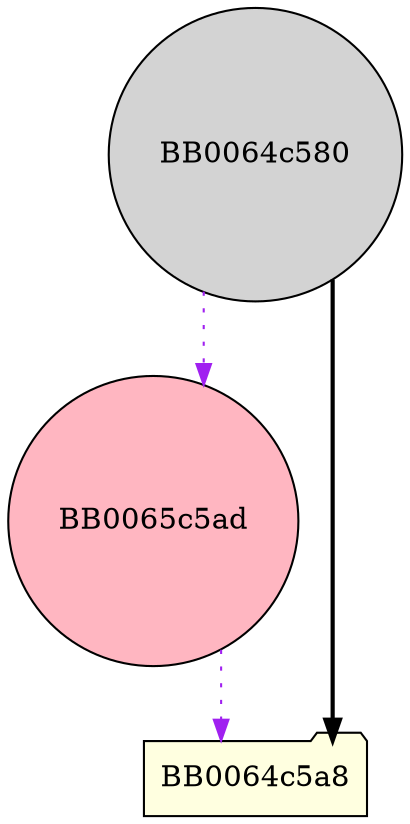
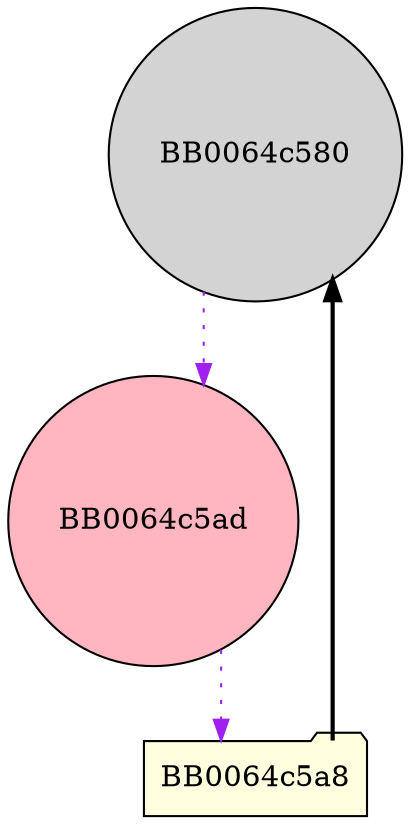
edge "BB0064c580" -> "BB0064c5a8": reversed
node "BB0065c5ad": label "BB0065c5ad" -> "BB0064c5ad"
